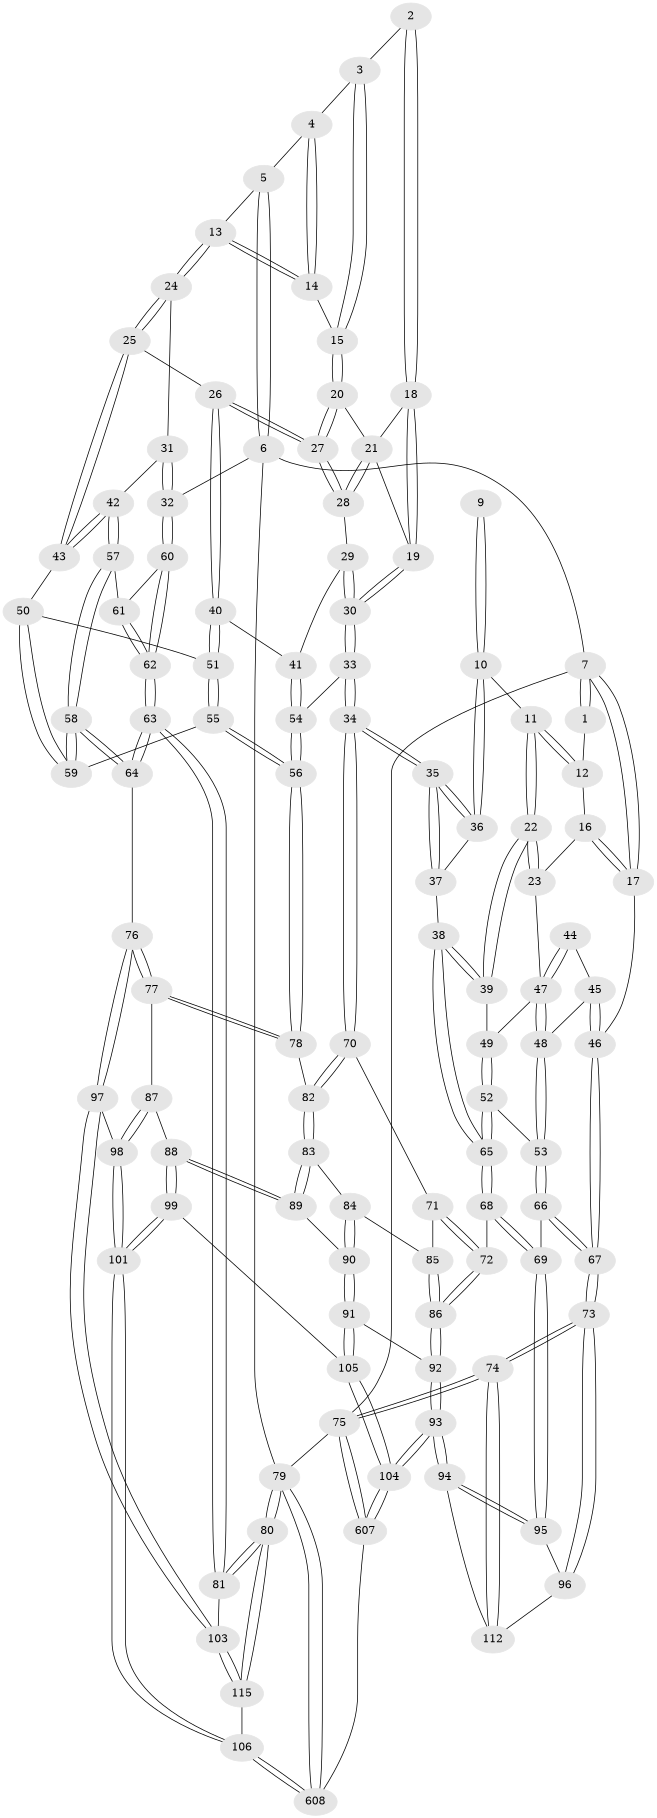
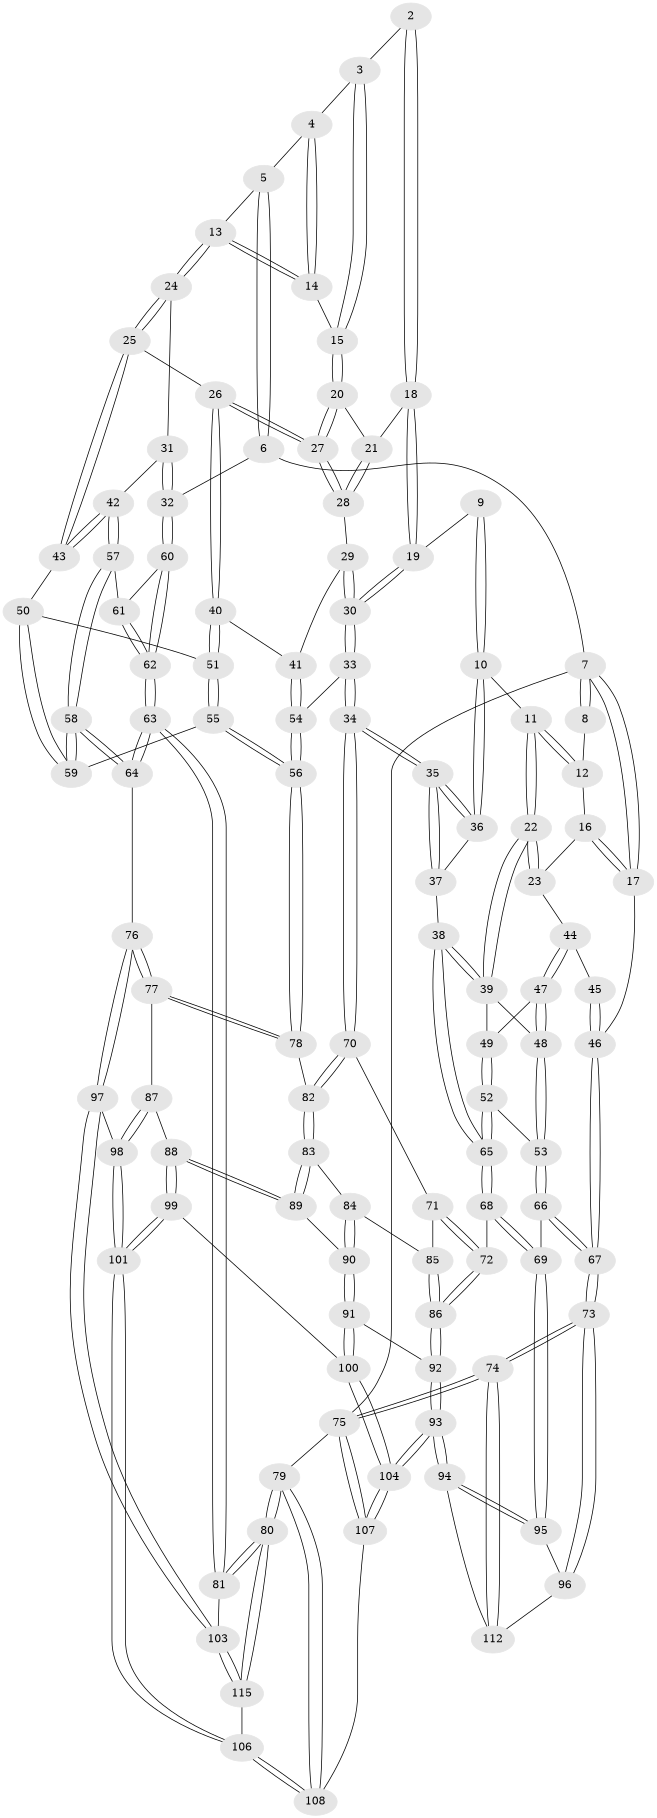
edge "21" -- "19": now "9" -- "19"
node "1": label "1" -> "8"
edge "23" -- "47": now "23" -- "44"
edge "6" -- "79": removed
edge "45" -- "48": now "39" -- "48"
node "105": label "105" -> "100"
node "607": label "607" -> "107"
node "608": label "608" -> "108"
